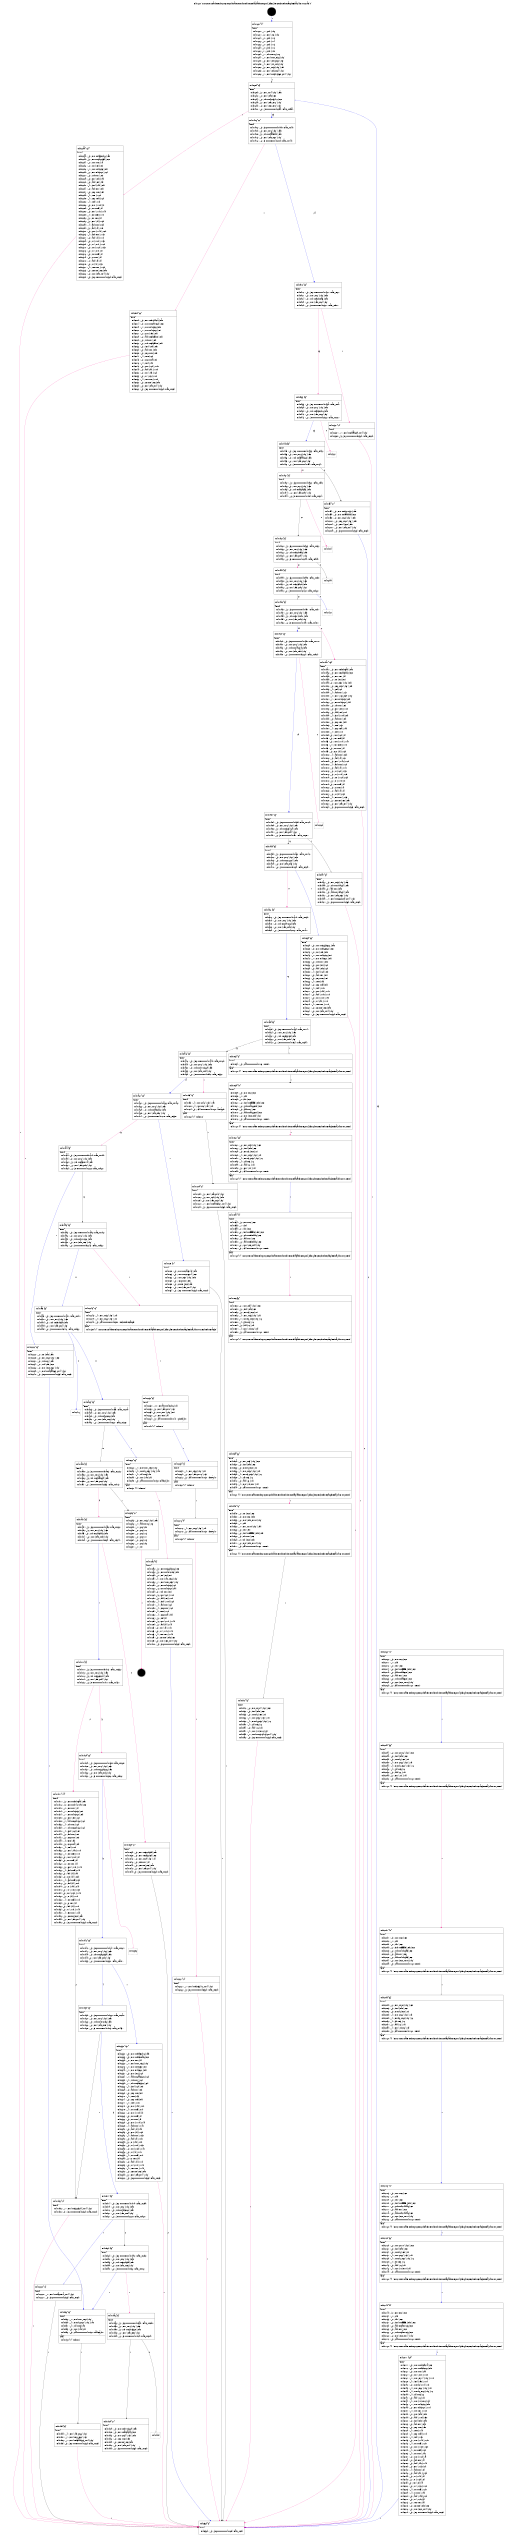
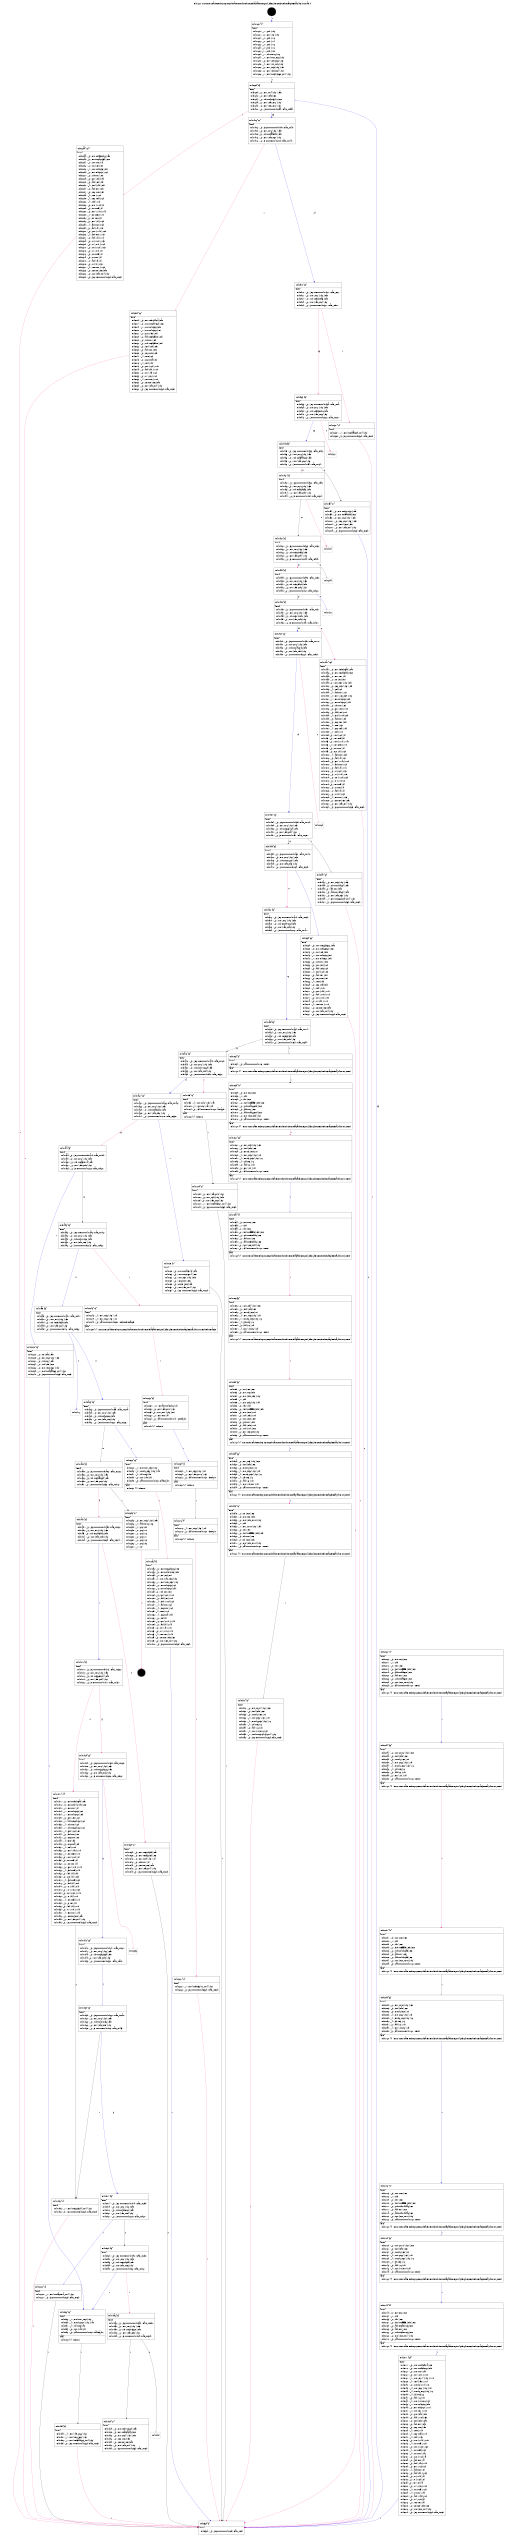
node "0x401ef0 [58]": added
node "0x402330 [151]": removed
